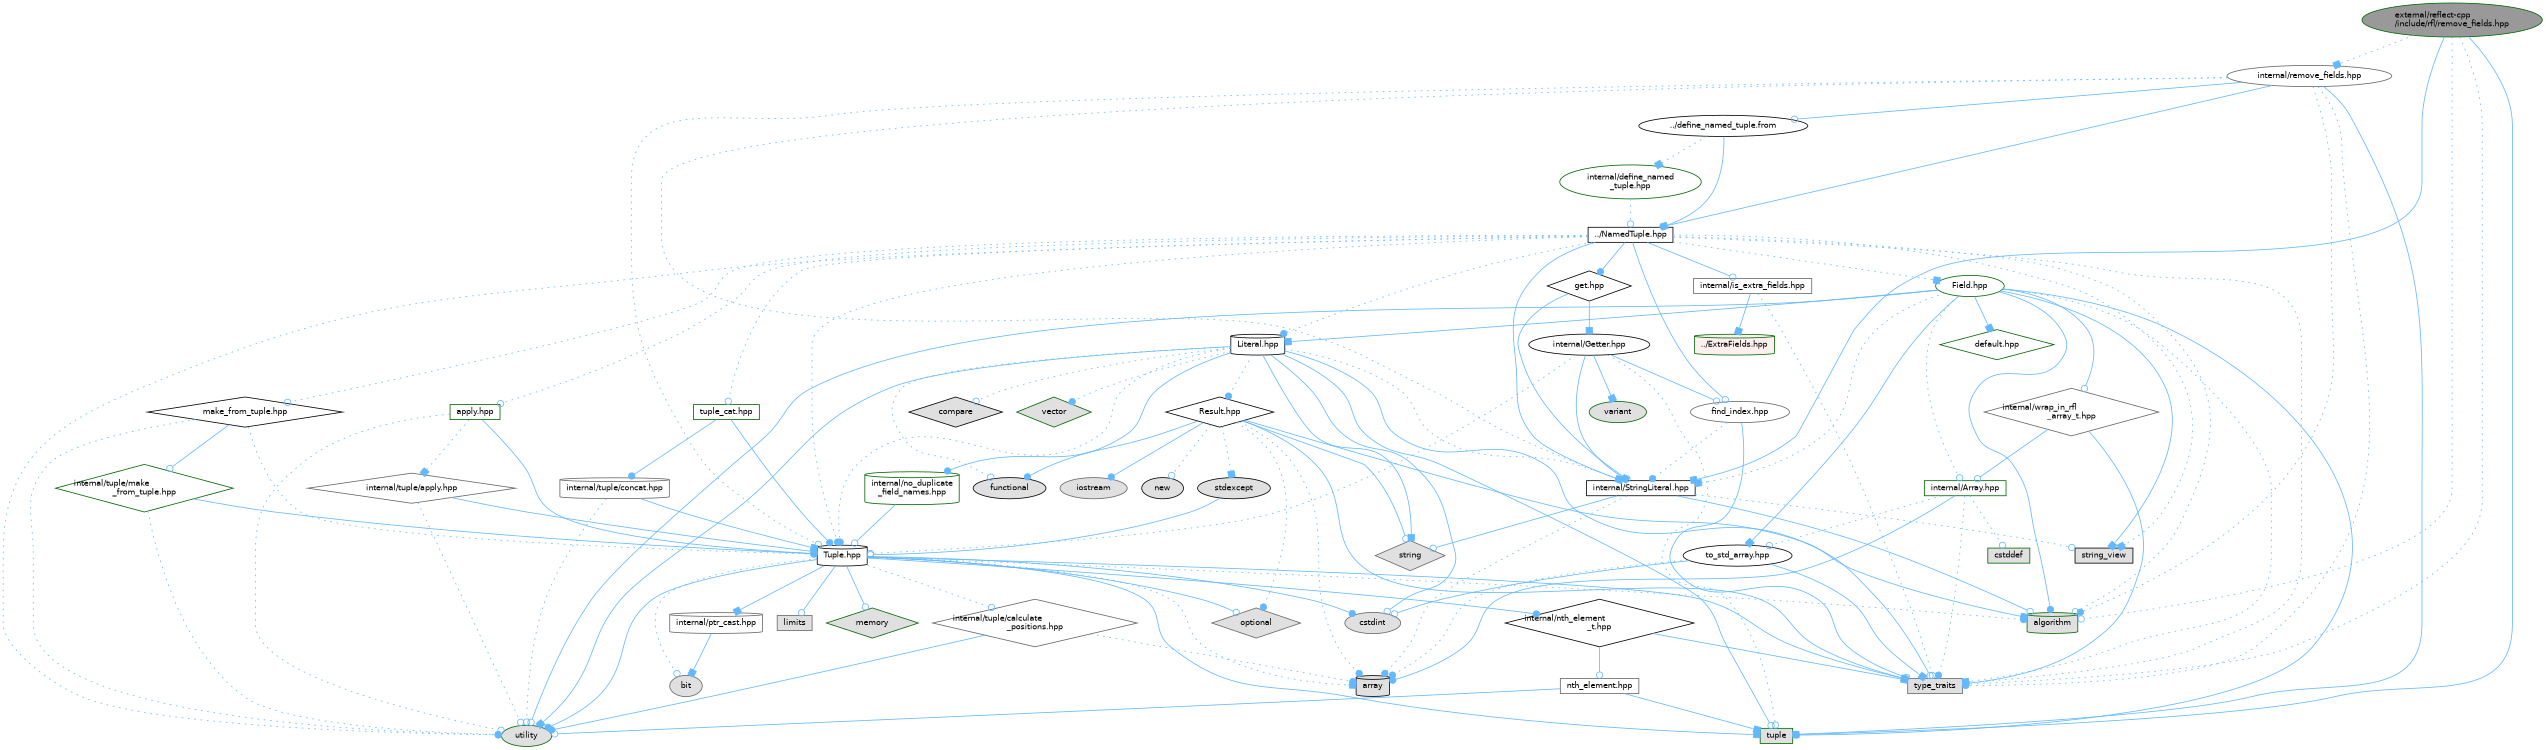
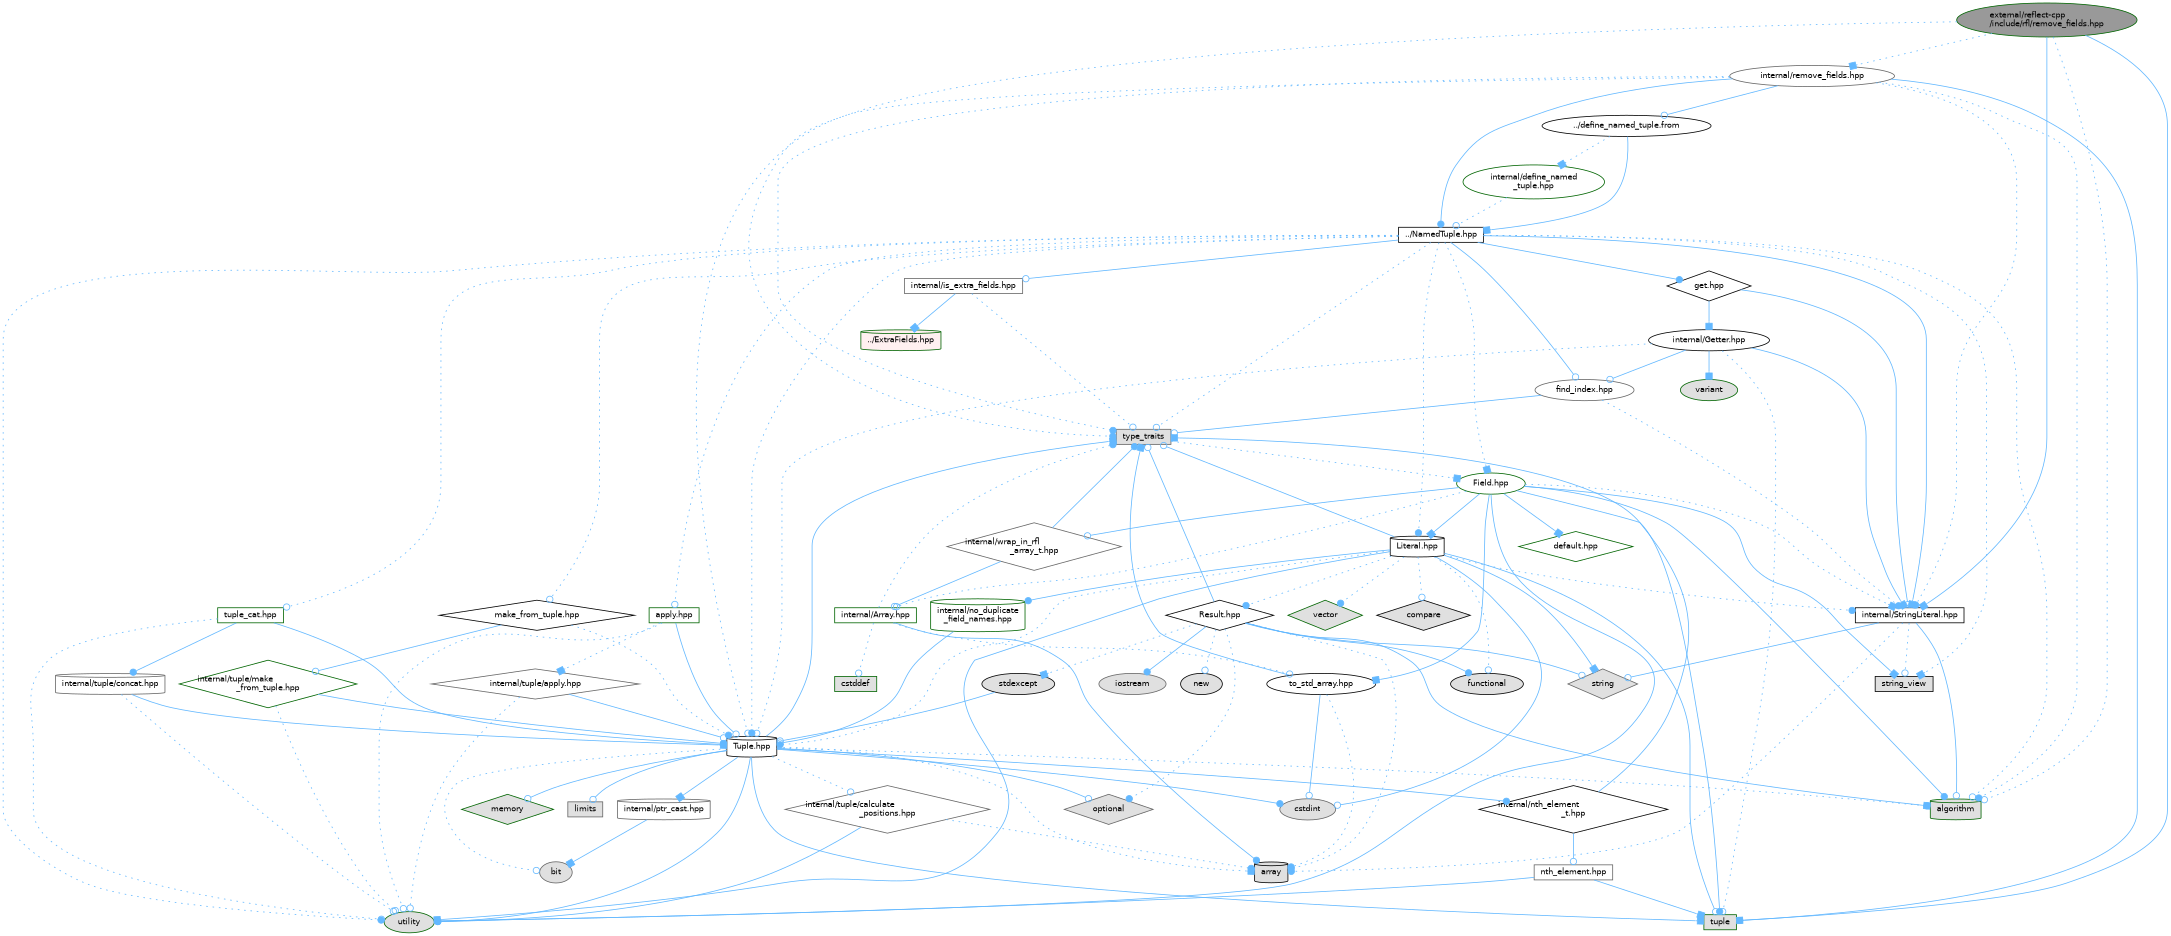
edge "Field.hpp" -> "type_traits": reversed
edge "make_from_tuple.hpp" -> "utility": now "tuple_cat.hpp" -> "utility"
